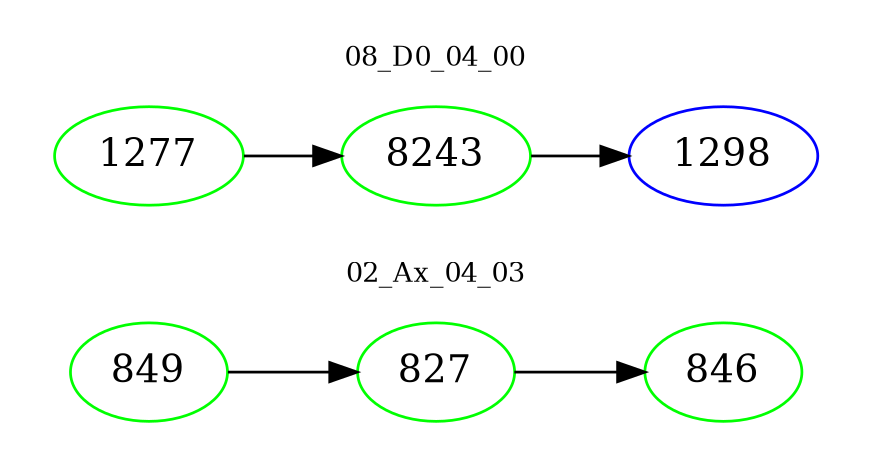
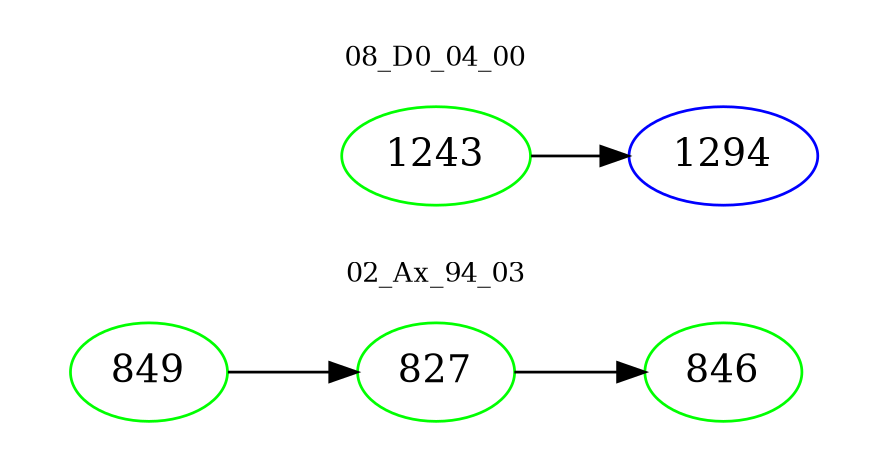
node "1277": removed
node "8243": label "8243" -> "1243"
node "1298": label "1298" -> "1294"
cluster "02_Ax_04_03": label "02_Ax_04_03" -> "02_Ax_94_03"
